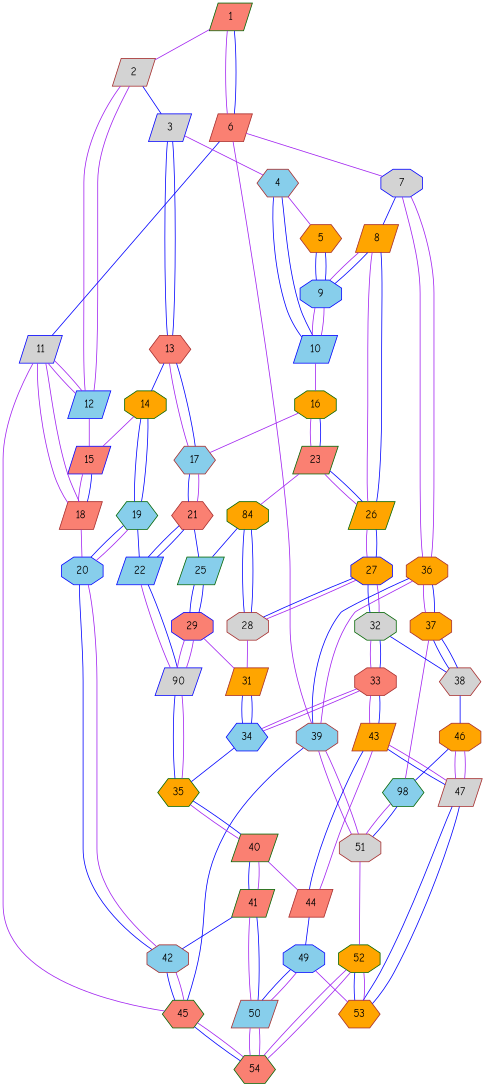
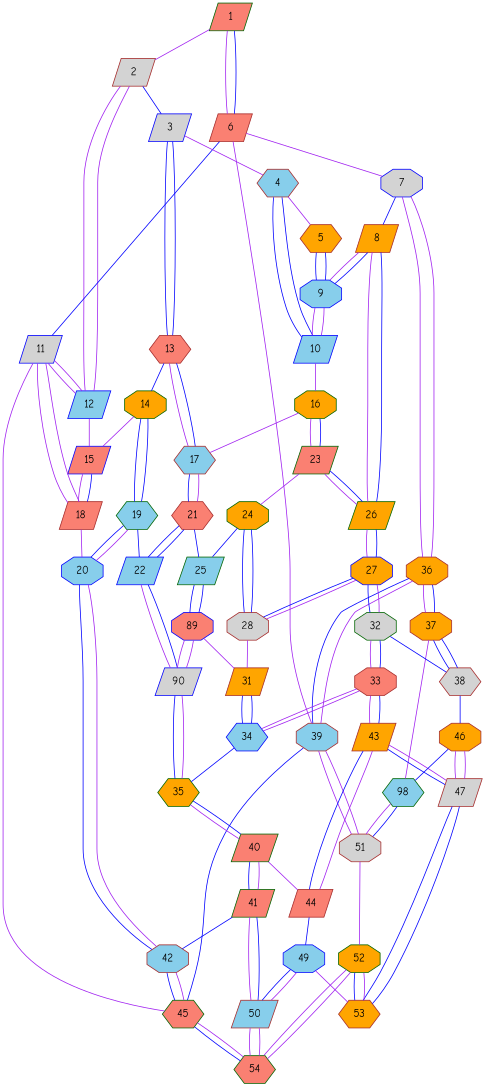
node "84": label "84" -> "24"
node "29": label "29" -> "89"
